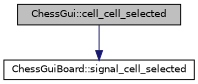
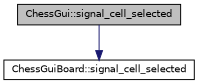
node "ChessGui::cell_cell_selected": label "ChessGui::cell_cell_selected" -> "ChessGui::signal_cell_selected"
